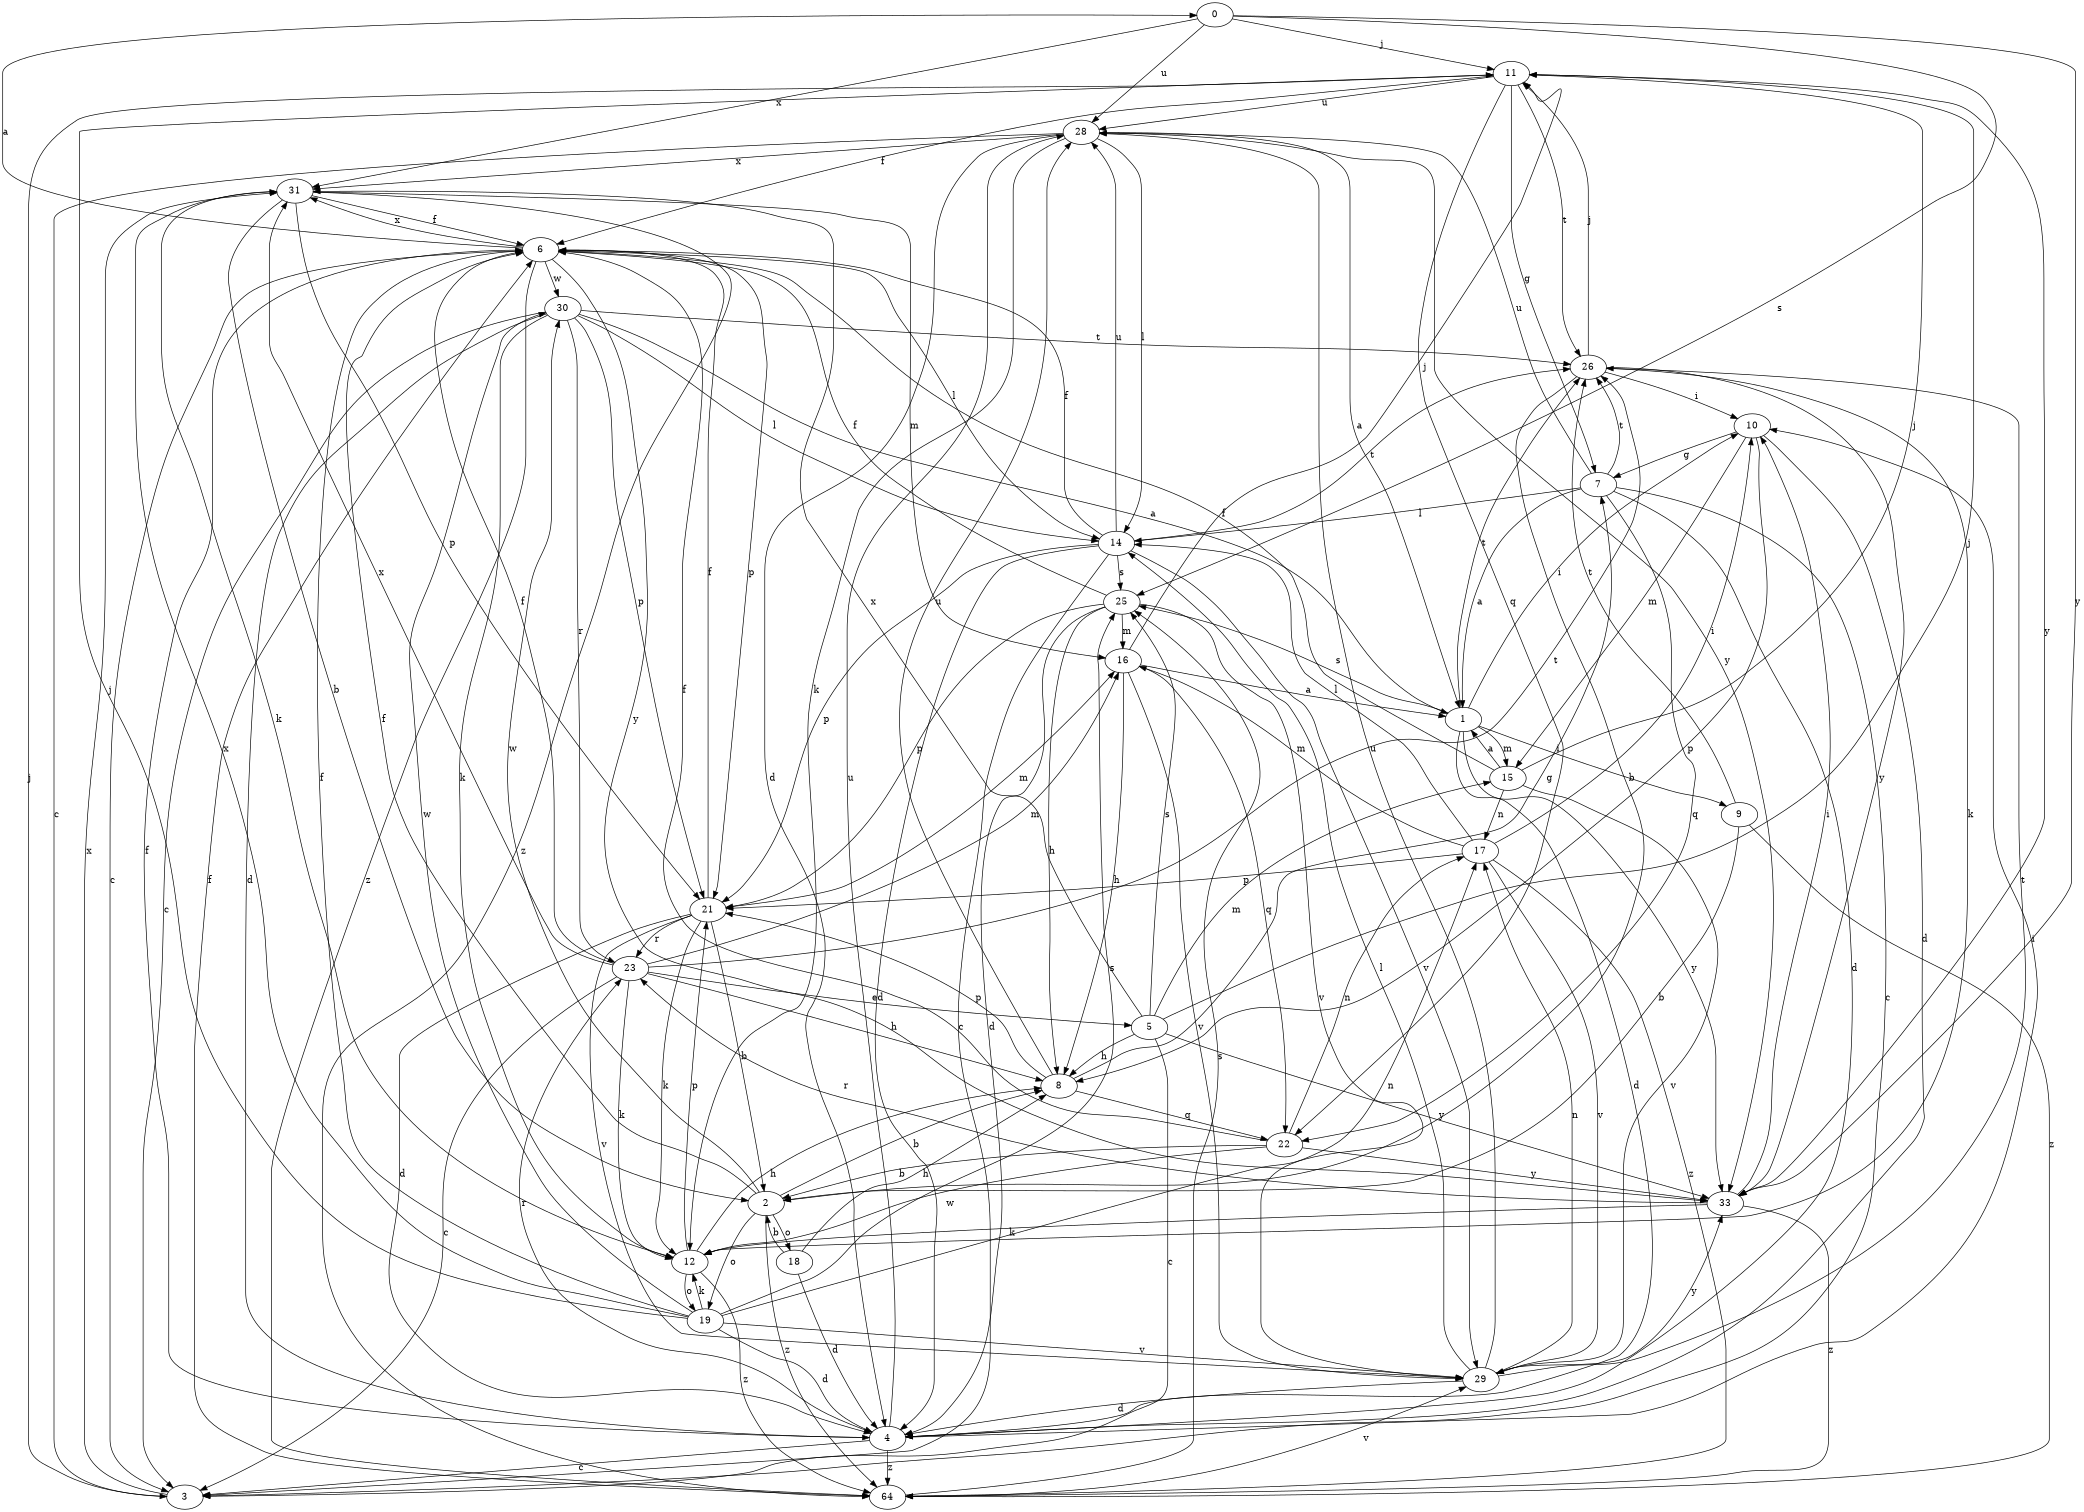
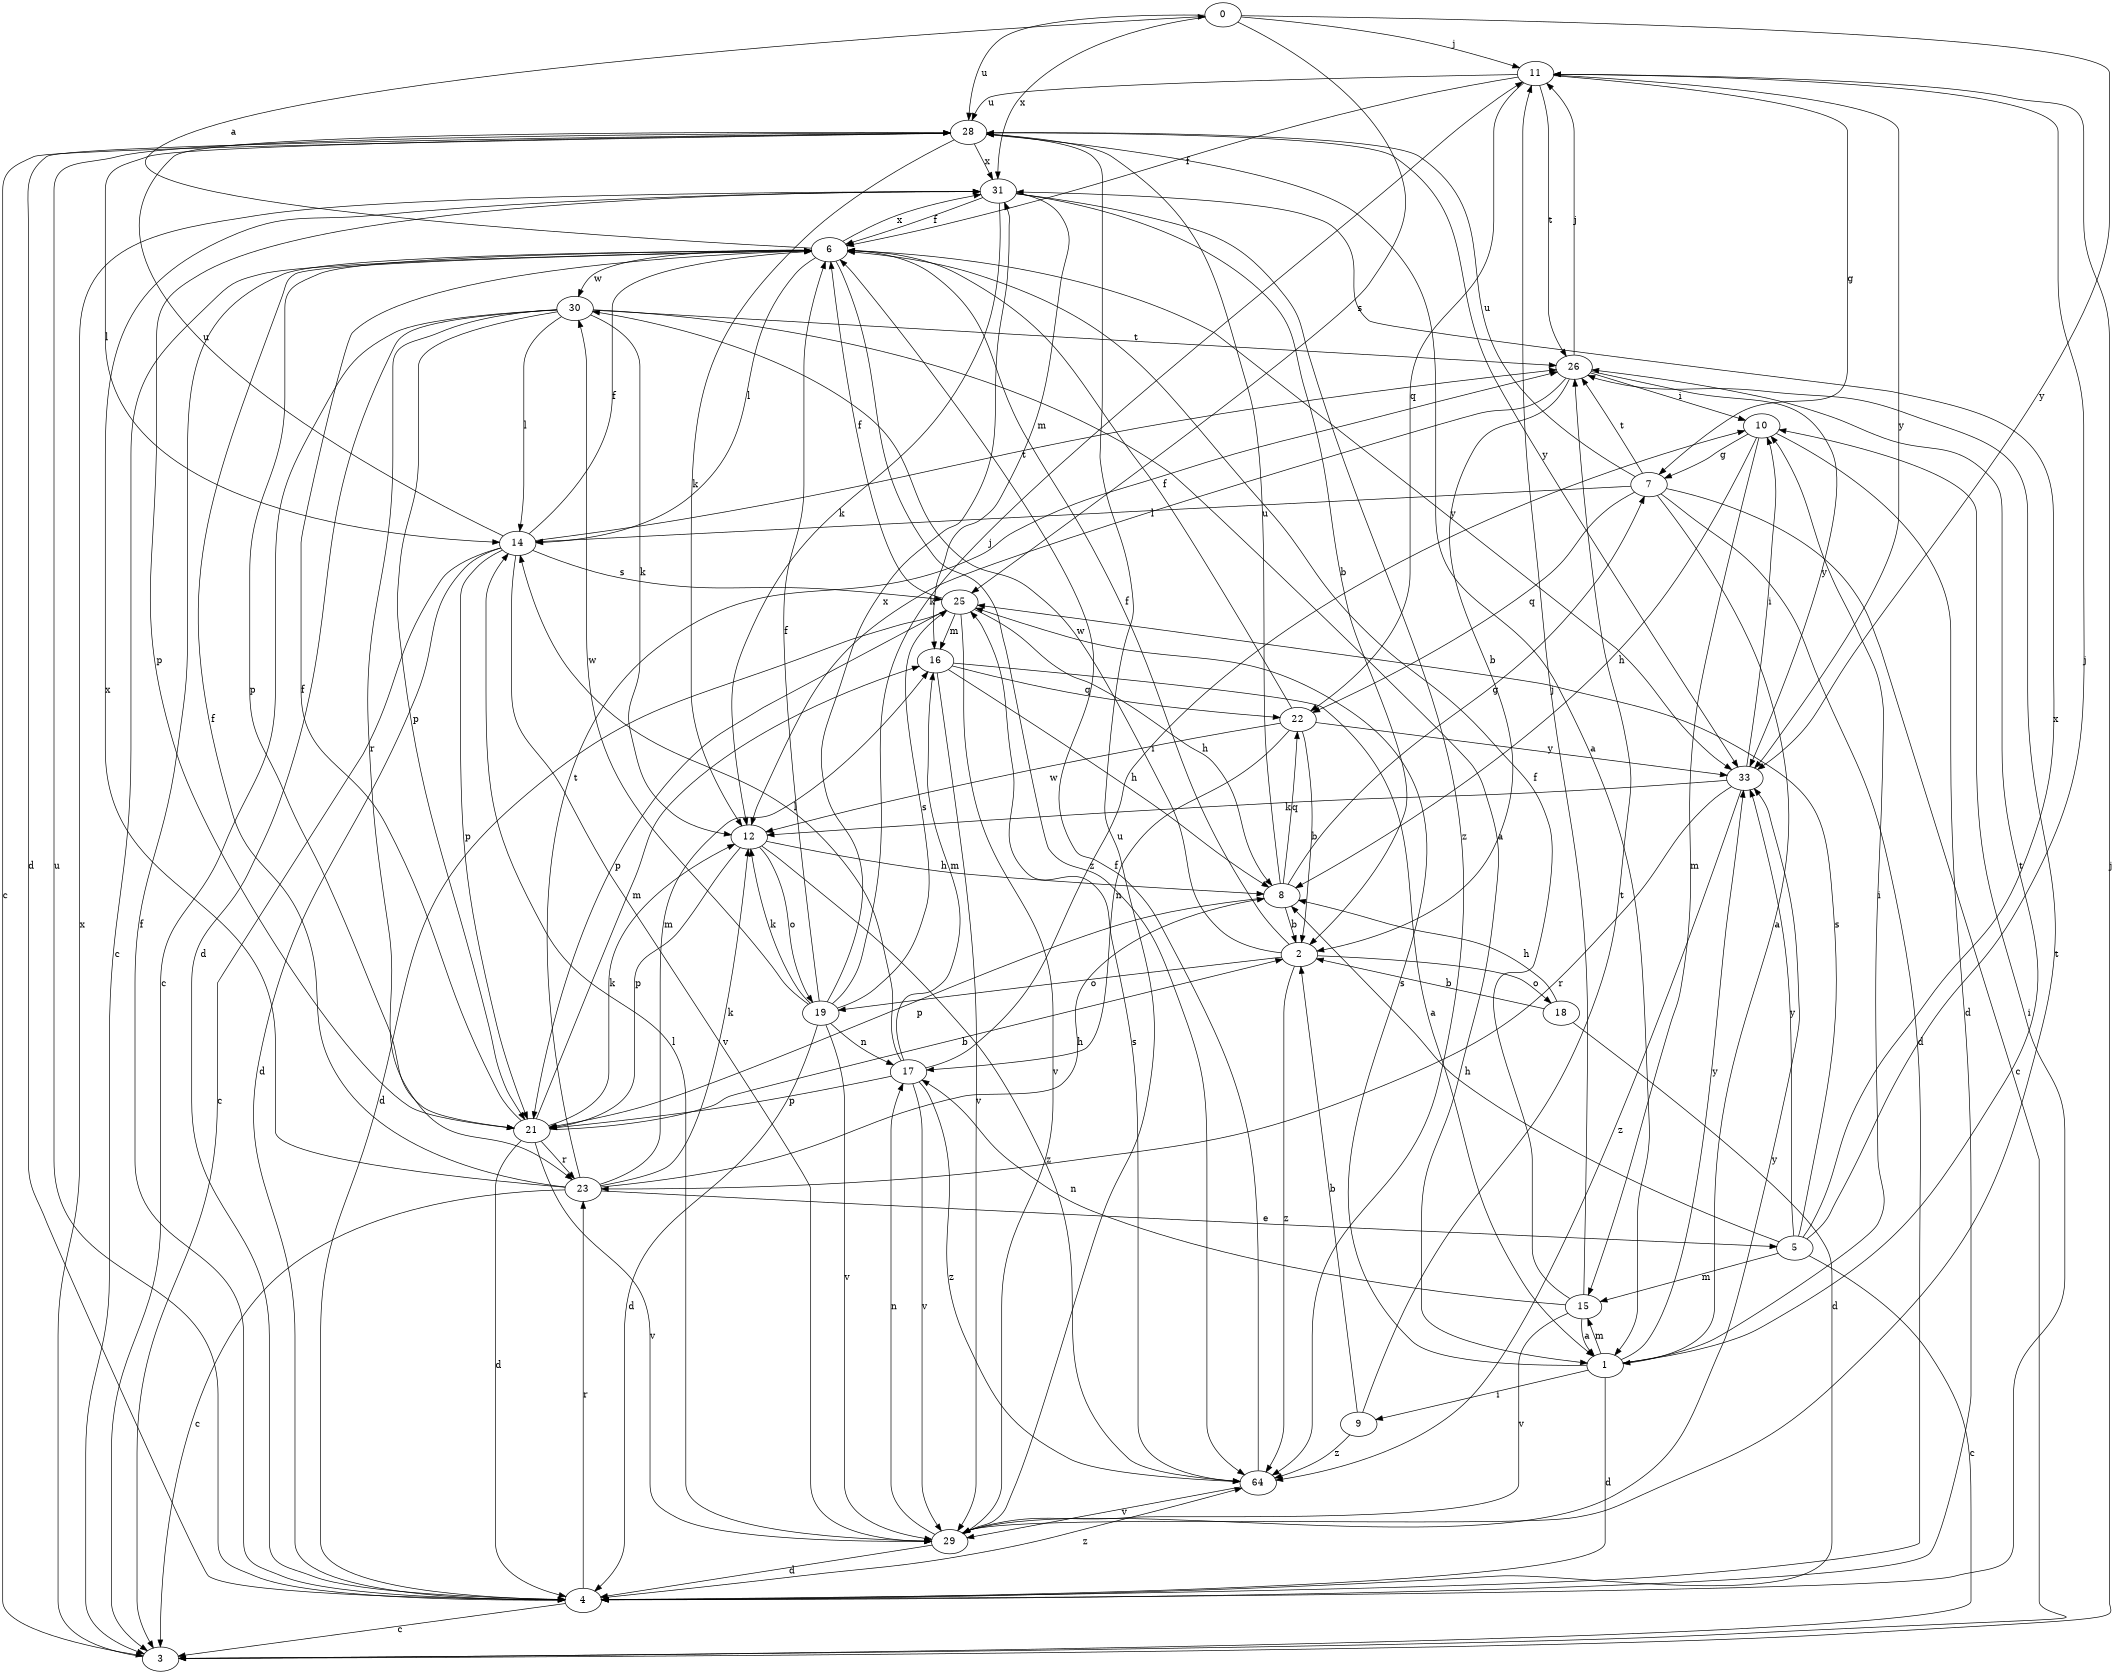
edge "16" -> "11": removed, label "j"
edge "10" -> "8": label "p" -> "h"
edge "2" -> "8": reversed
